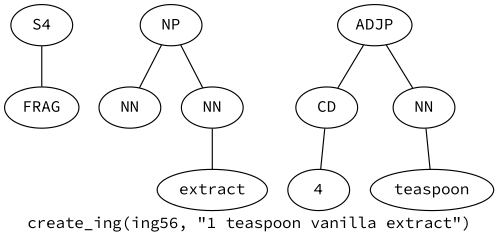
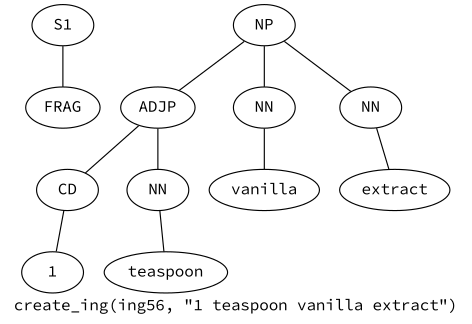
node "S4": label "S4" -> "S1"
edge "NP" -- "ADJP": added
node "vanilla": added
node "4": label "4" -> "1"
